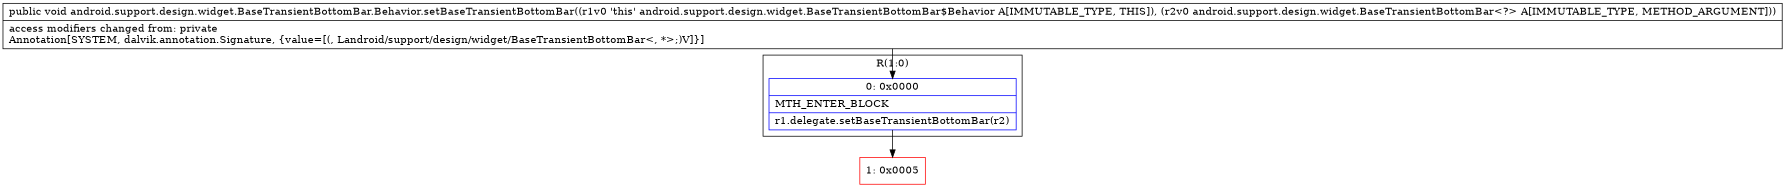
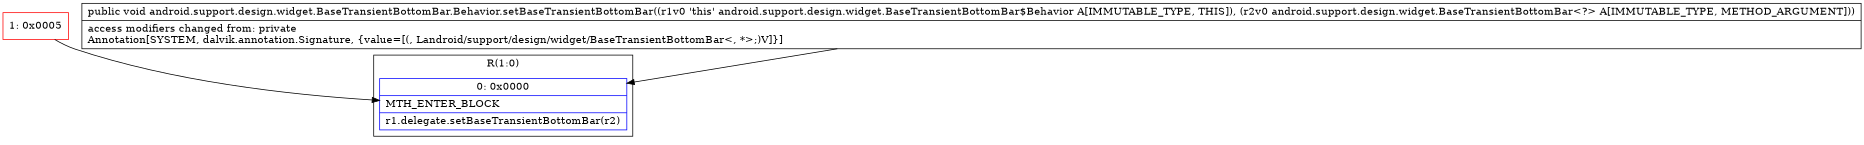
edge "0: 0x0000" -> "1: 0x0005": reversed
